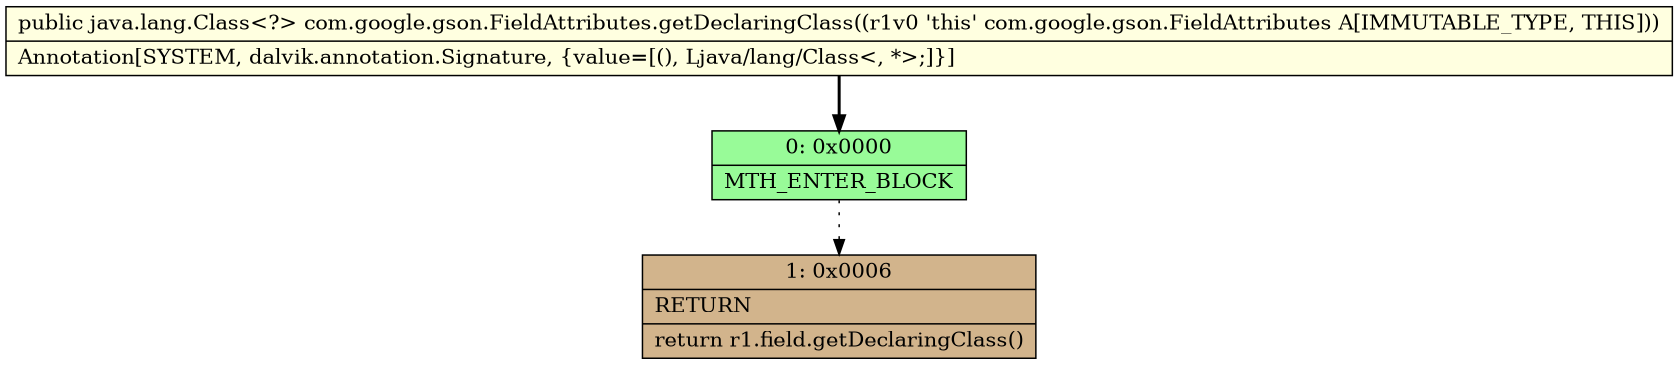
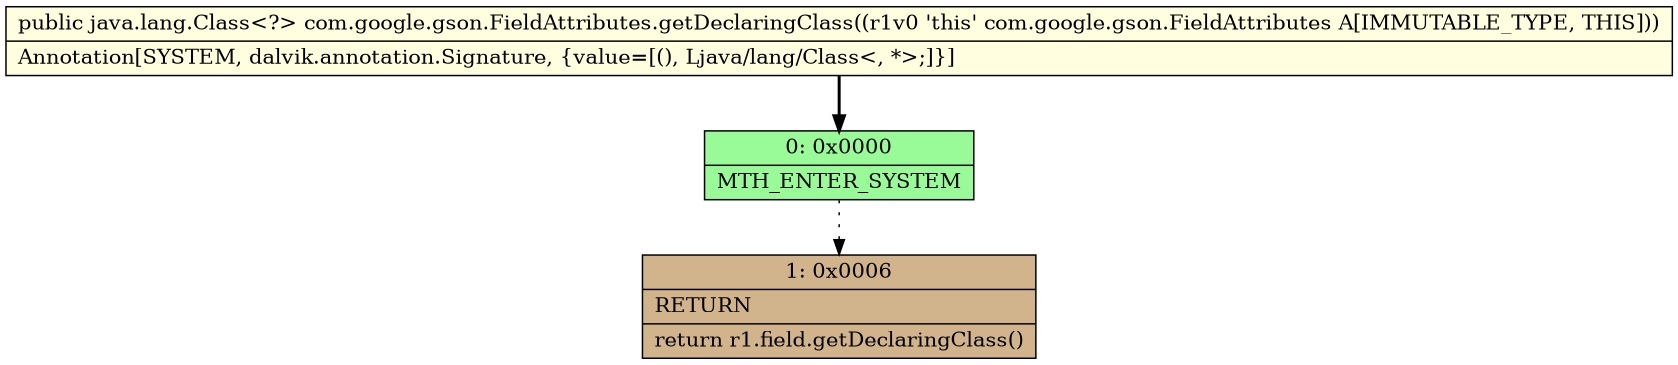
node "0: 0x0000": text "MTH_ENTER_BLOCK" -> "MTH_ENTER_SYSTEM"
